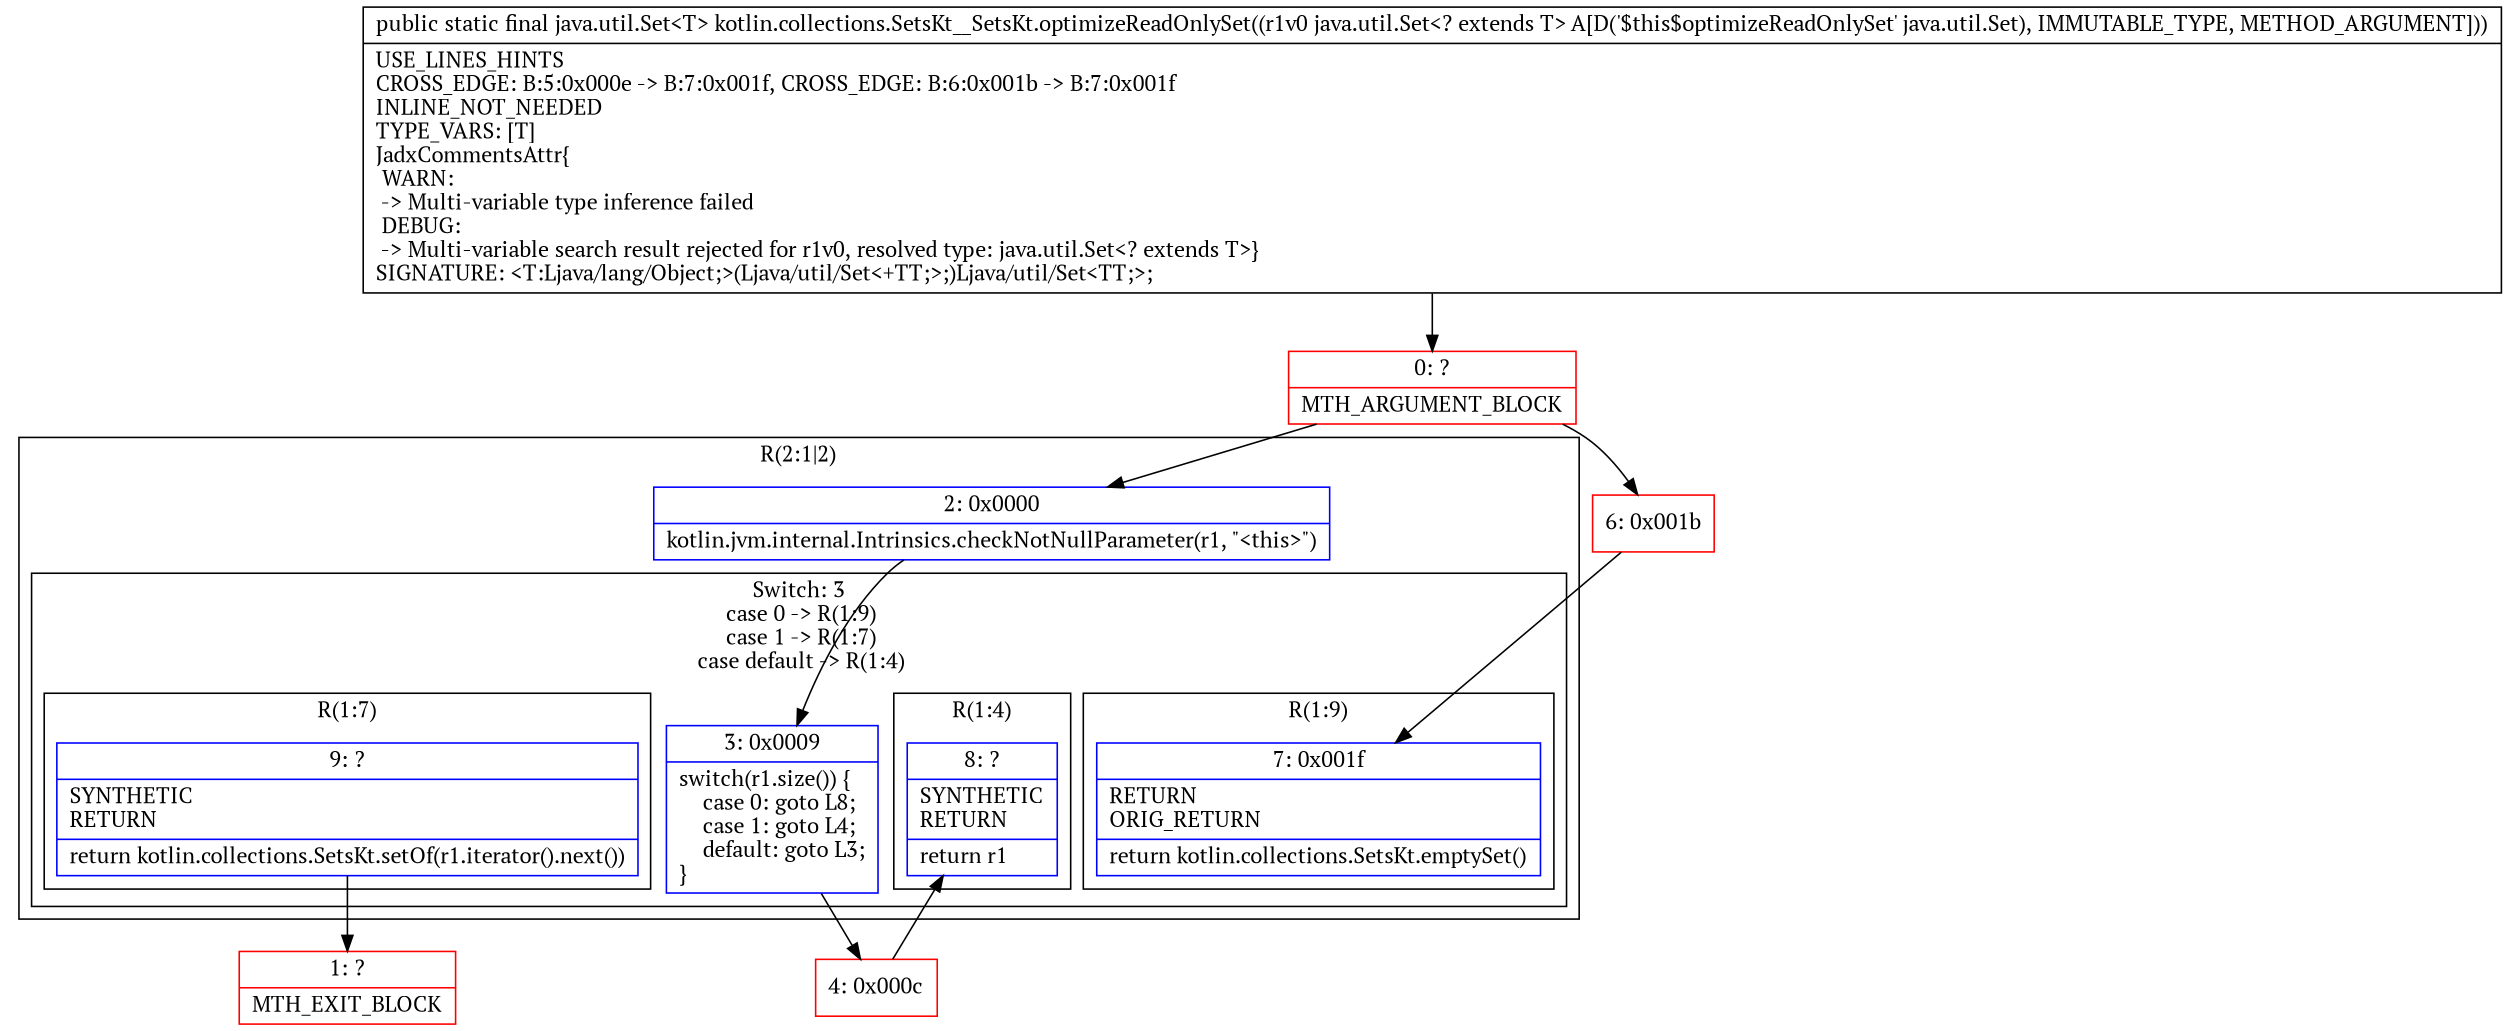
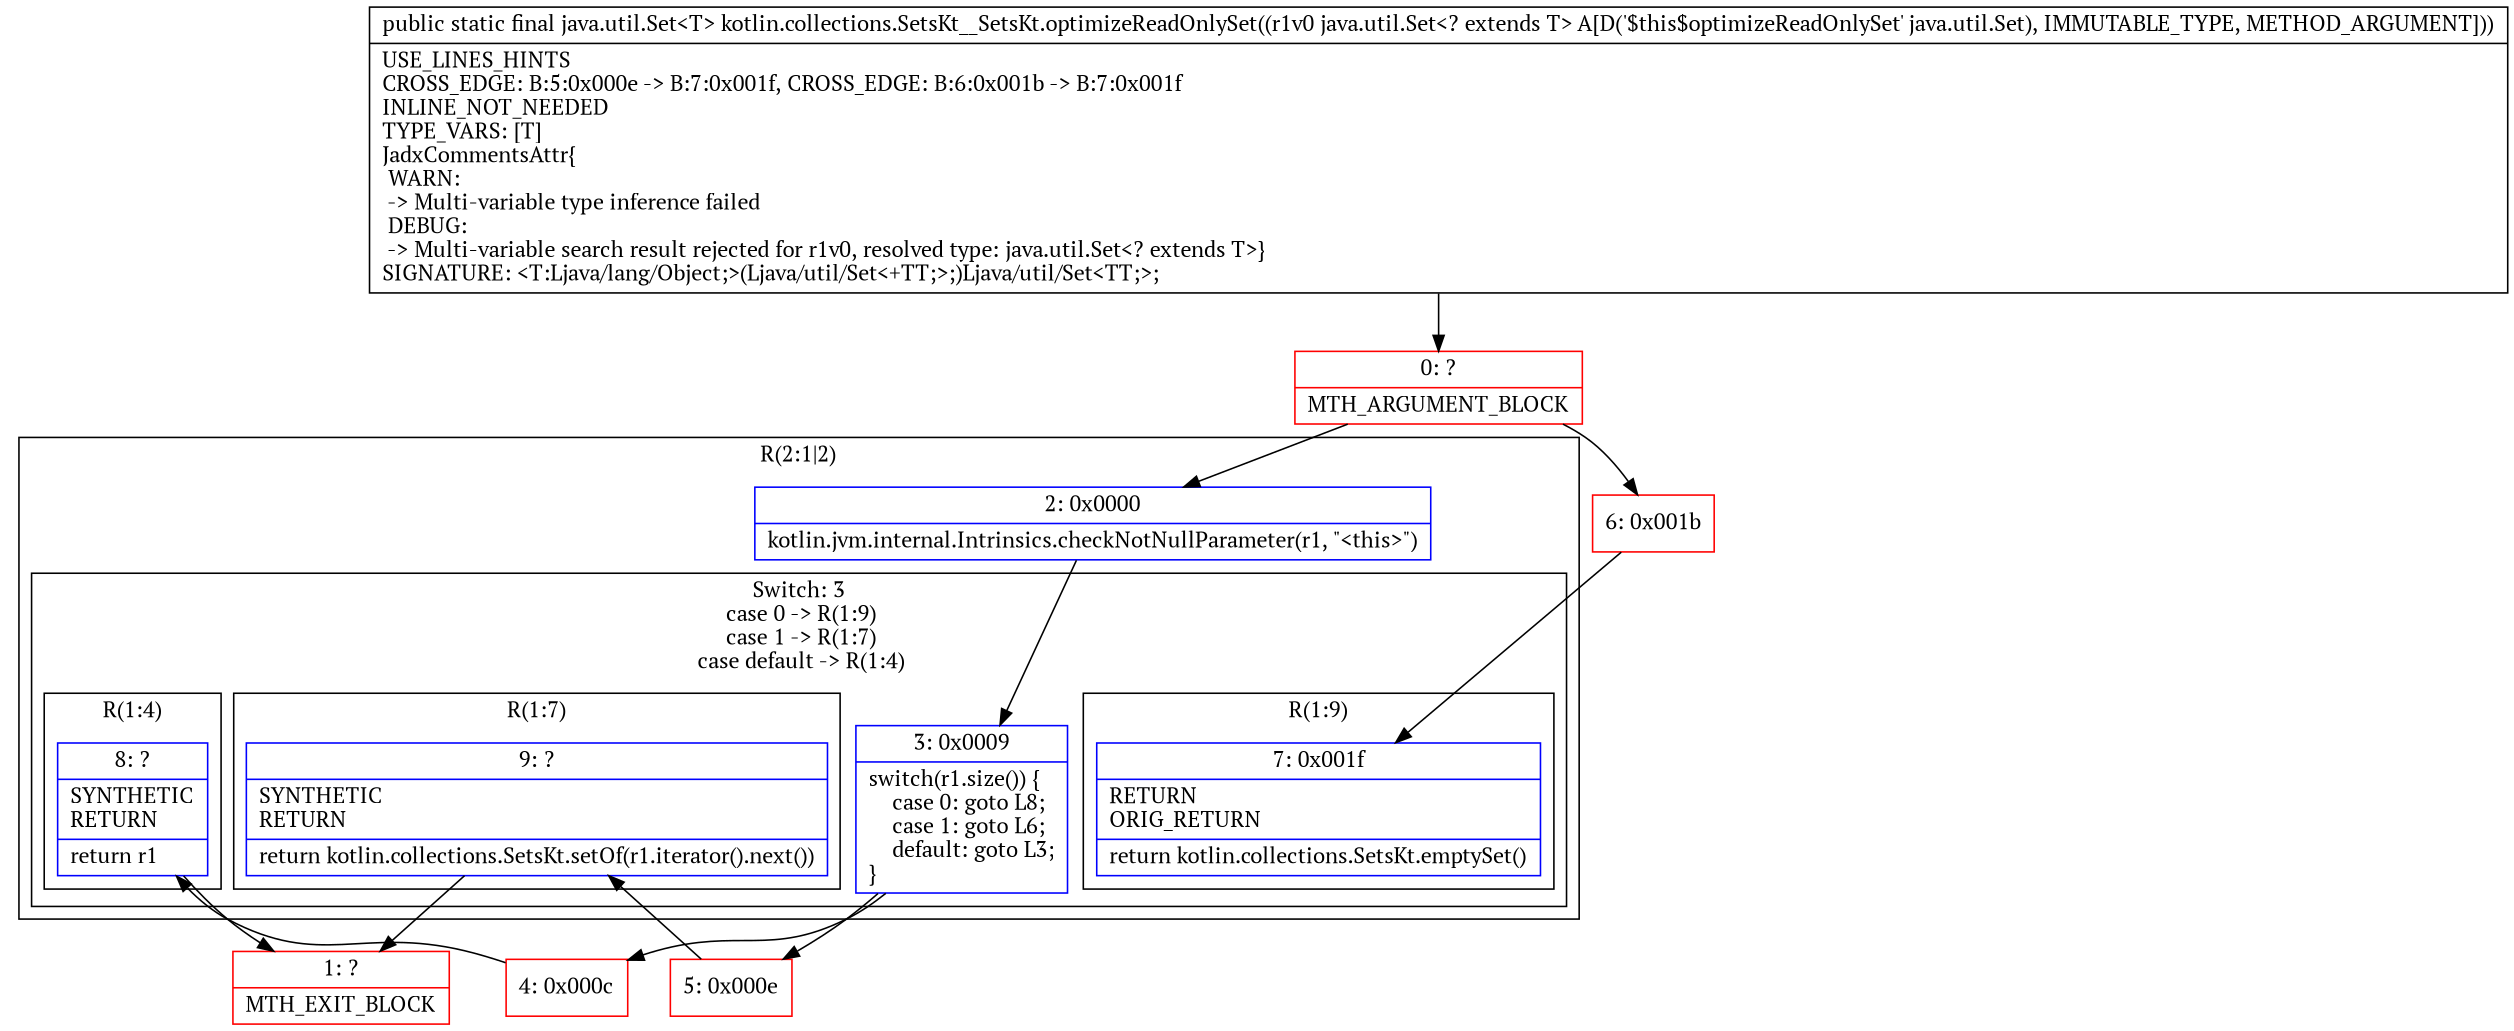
node "3: 0x0009": text "case 1: goto L4;" -> "case 1: goto L6;"
edge "8: ?" -> "1: ?": added
node "5: 0x000e": added
